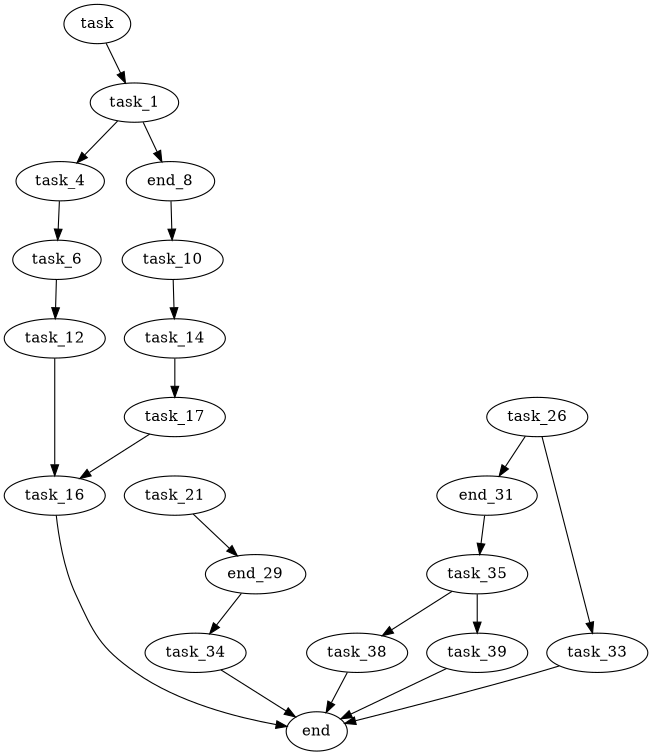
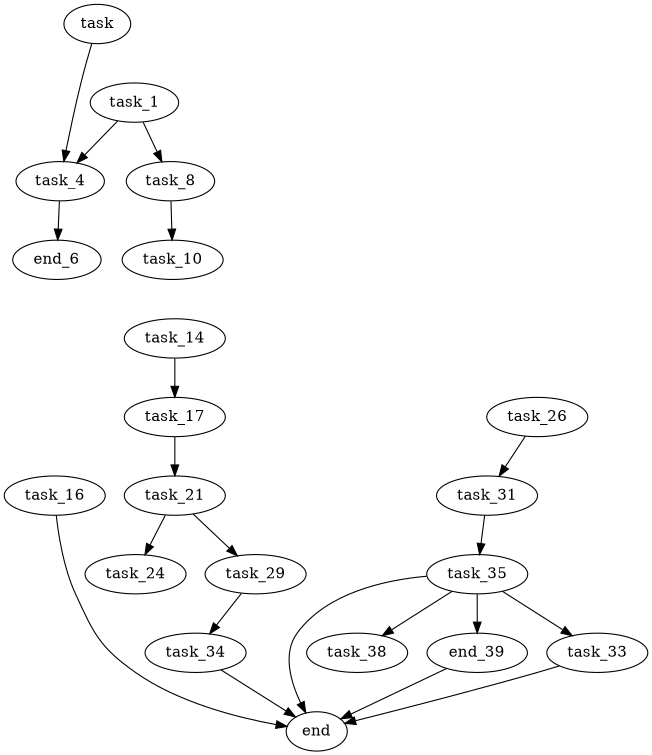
edge "task" -> "task_1": now "task" -> "task_4"
node "end_8": label "end_8" -> "task_8"
node "task_6": label "task_6" -> "end_6"
edge "task_10" -> "task_14": removed
node "task_12": removed
edge "task_17" -> "task_16": now "task_17" -> "task_21"
node "end_31": label "end_31" -> "task_31"
edge "task_26" -> "task_33": now "task_35" -> "task_33"
node "task_24": added
node "end_29": label "end_29" -> "task_29"
node "task_39": label "task_39" -> "end_39"
edge "task_38" -> "end": now "task_35" -> "end"
